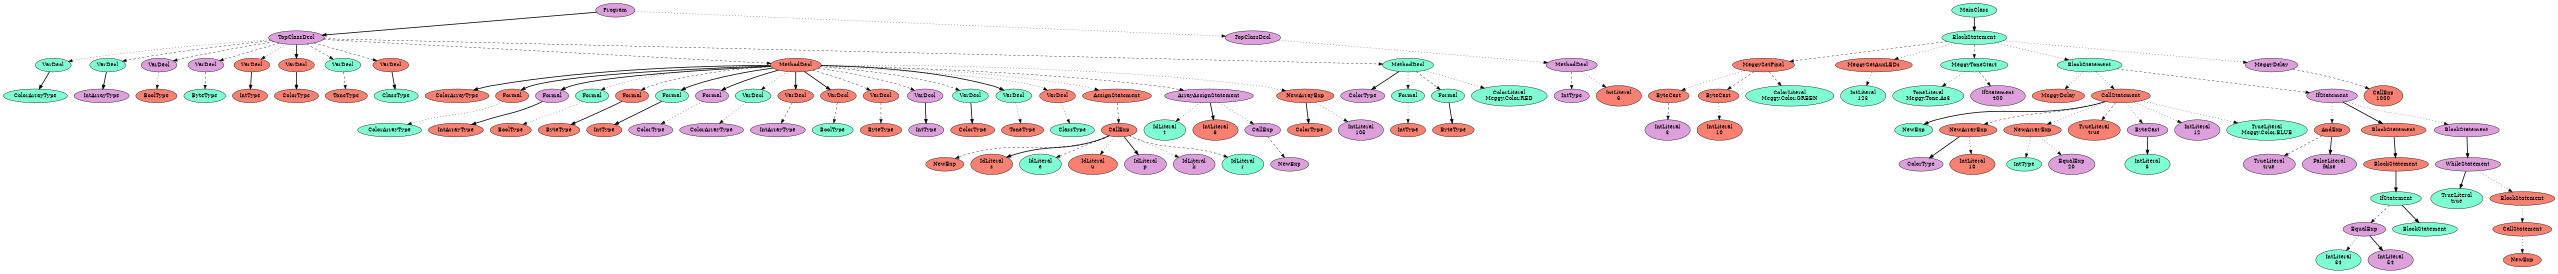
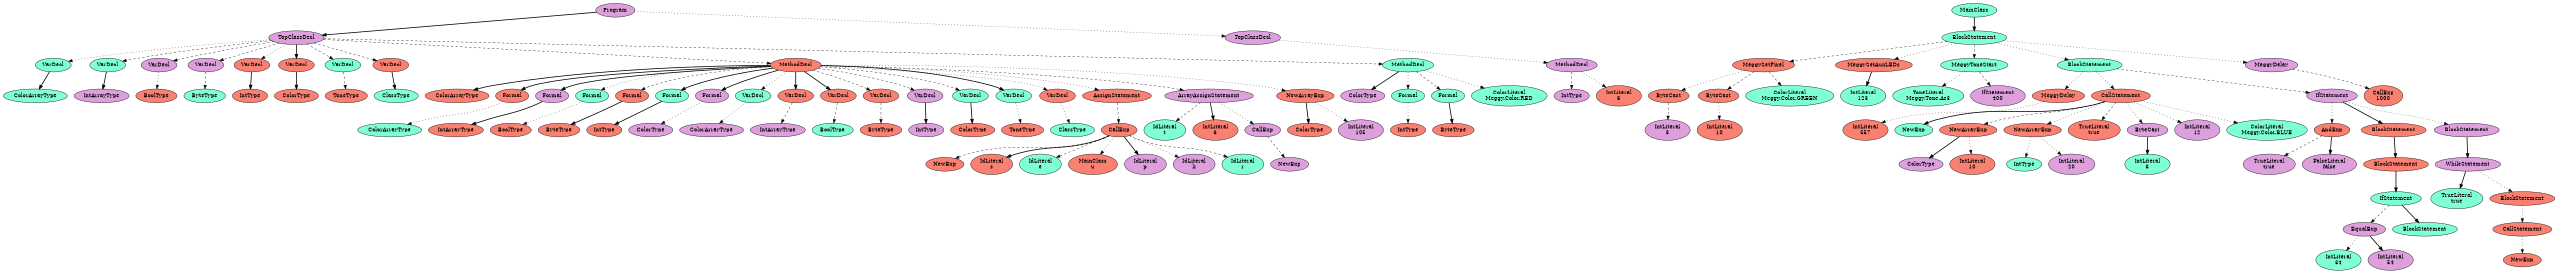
edge "MeggySetAuxLEDs" -> "IntLiteral 123": style dotted -> bold
edge "ArrayAssignStatement" -> "IdLiteral t": style dotted -> dashed
node "IntLiteral 557": added
node "TrueLiteral Meggy.Color.BLUE": label "TrueLiteral Meggy.Color.BLUE" -> "ColorLiteral Meggy.Color.BLUE"
node "IdLiteral u": label "IdLiteral u" -> "MainClass u"
node "EqualExp 20": label "EqualExp 20" -> "IntLiteral 20"
